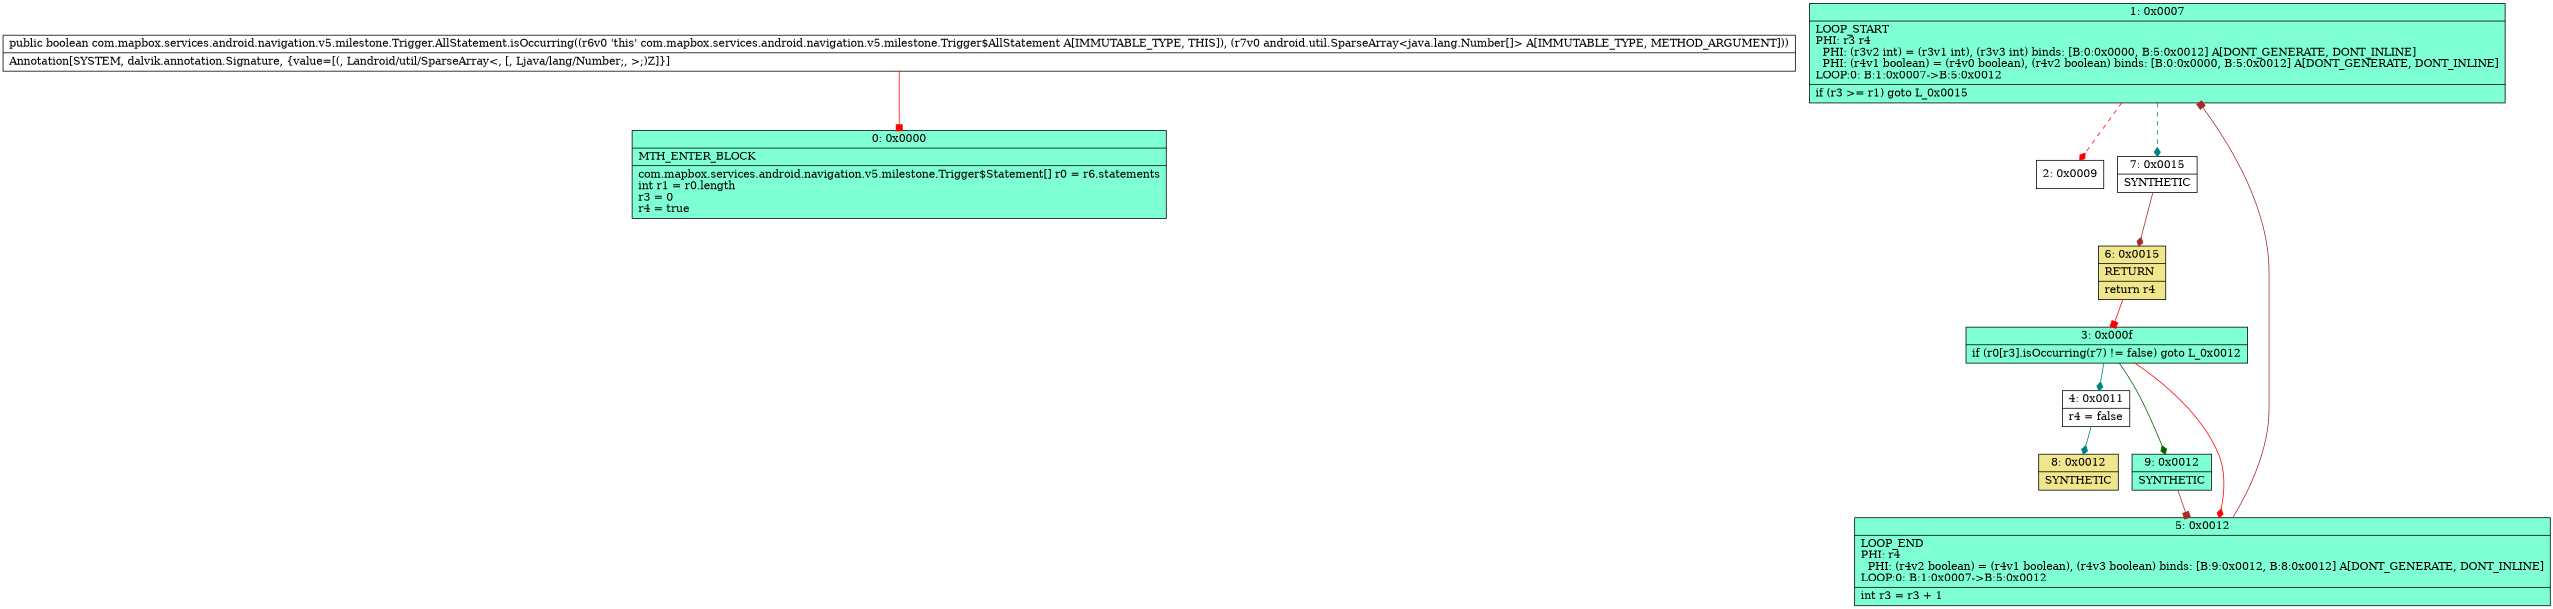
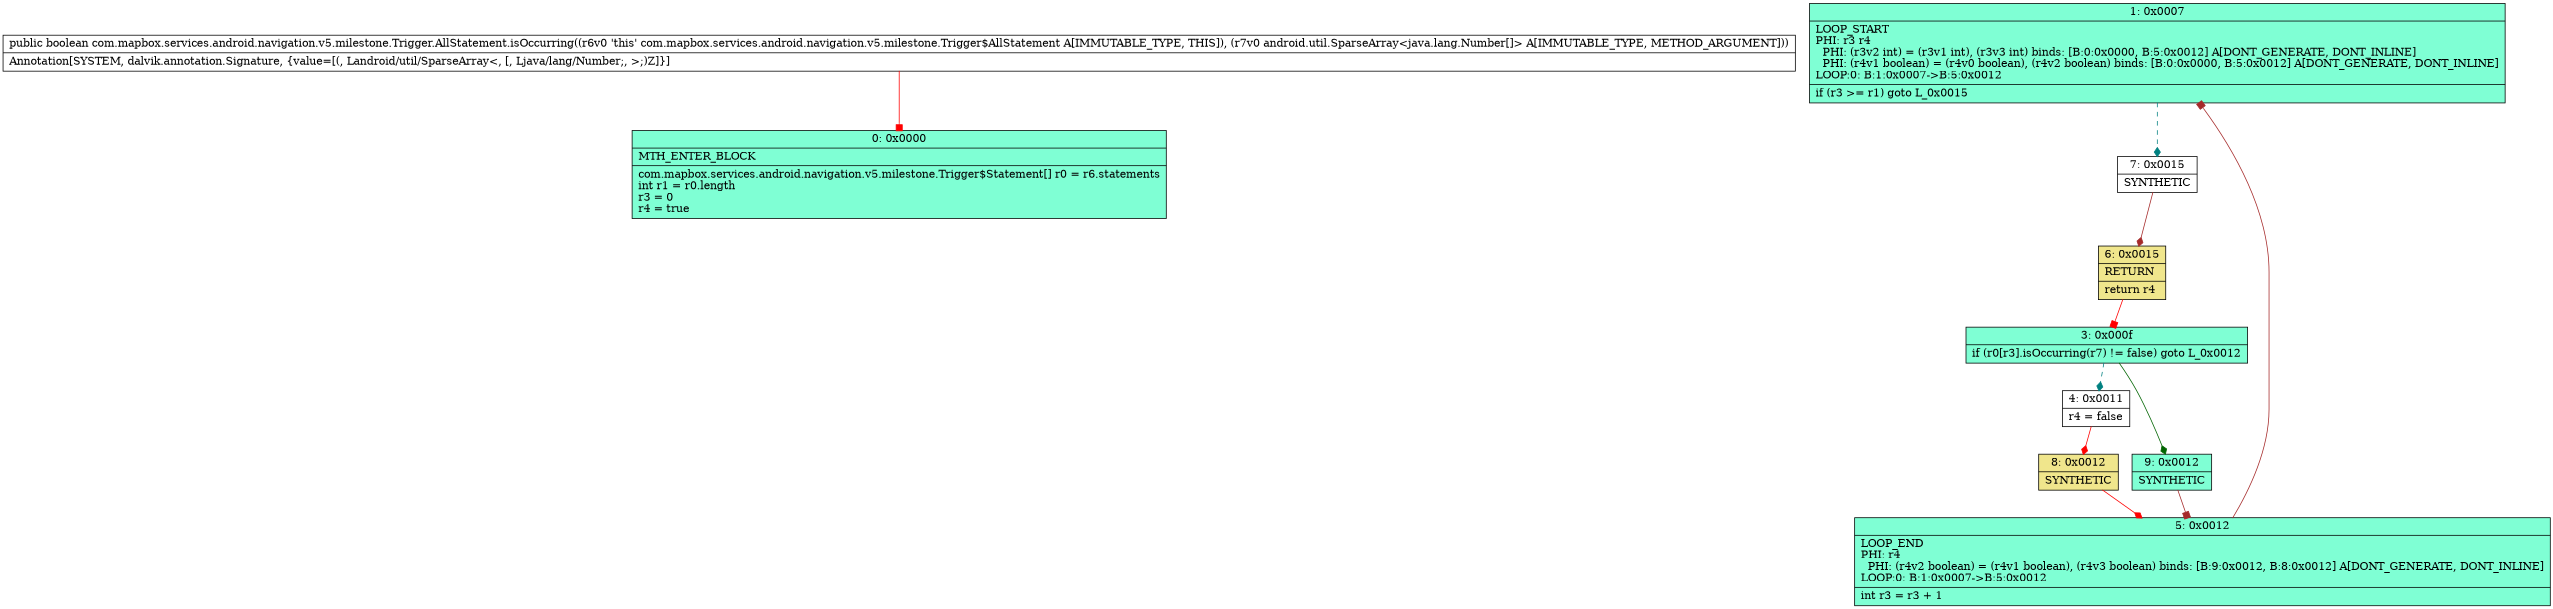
node "2: 0x0009": removed
edge "3: 0x000f" -> "4: 0x0011": style solid -> dashed
edge "3: 0x000f" -> "5: 0x0012": now "8: 0x0012" -> "5: 0x0012"
edge "4: 0x0011" -> "8: 0x0012": color teal -> red
